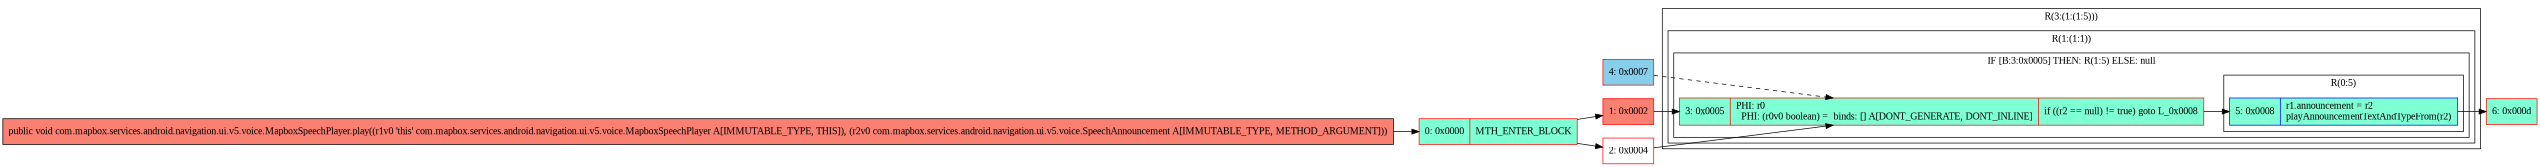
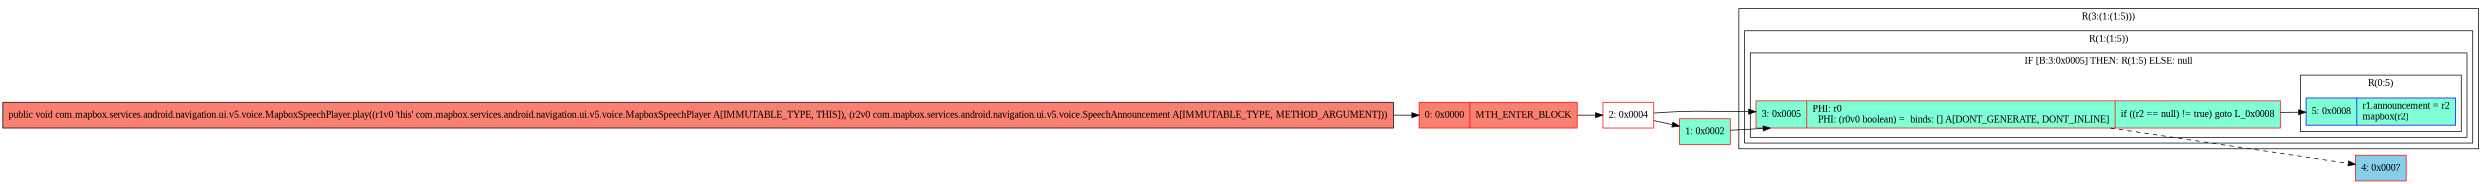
cluster "R(1:(1:1))": label "R(1:(1:1))" -> "R(1:(1:5))"
edge "4: 0x0007" -> "3: 0x0005": reversed
node "1: 0x0002": fillcolor salmon -> aquamarine
node "6: 0x000d": removed
node "5: 0x0008": text "playAnnouncementTextAndTypeFrom(r2)" -> "mapbox(r2)"
edge "0: 0x0000" -> "1: 0x0002": now "2: 0x0004" -> "1: 0x0002"
node "0: 0x0000": fillcolor aquamarine -> salmon
